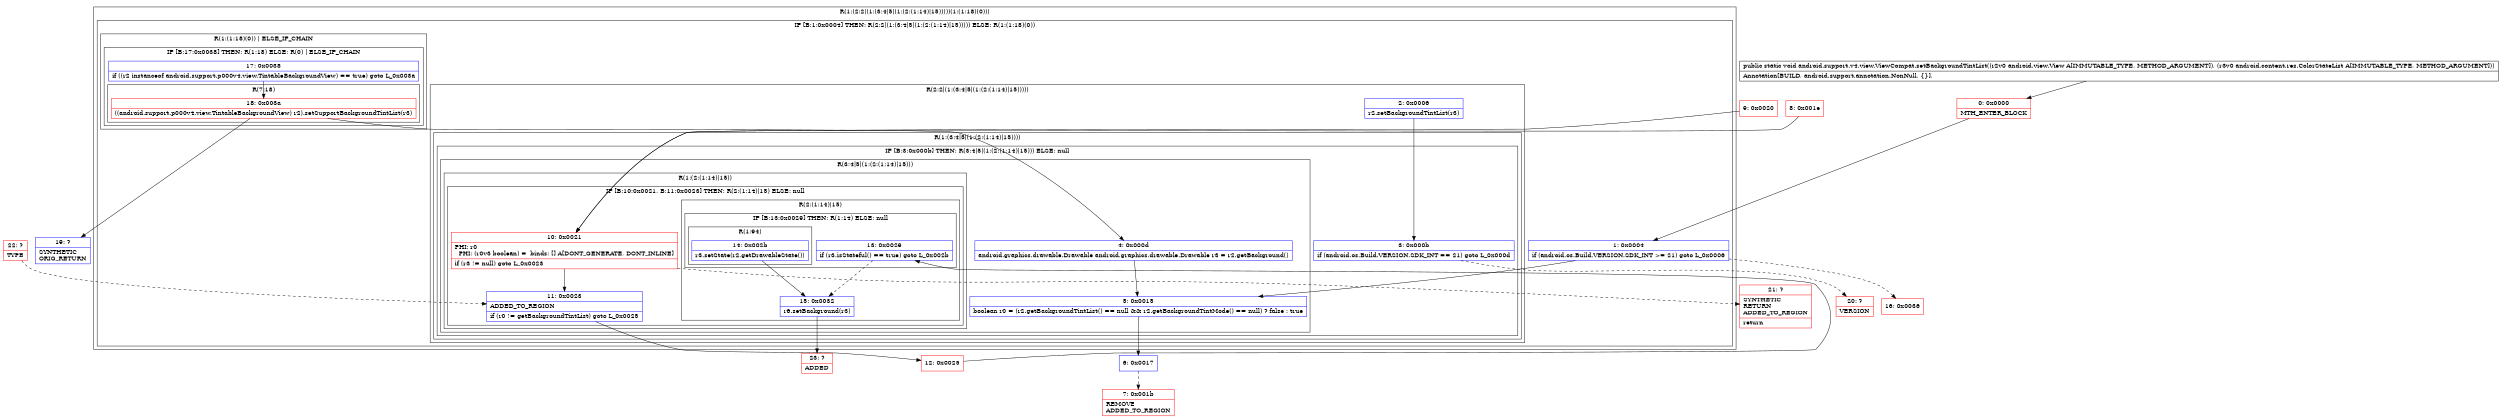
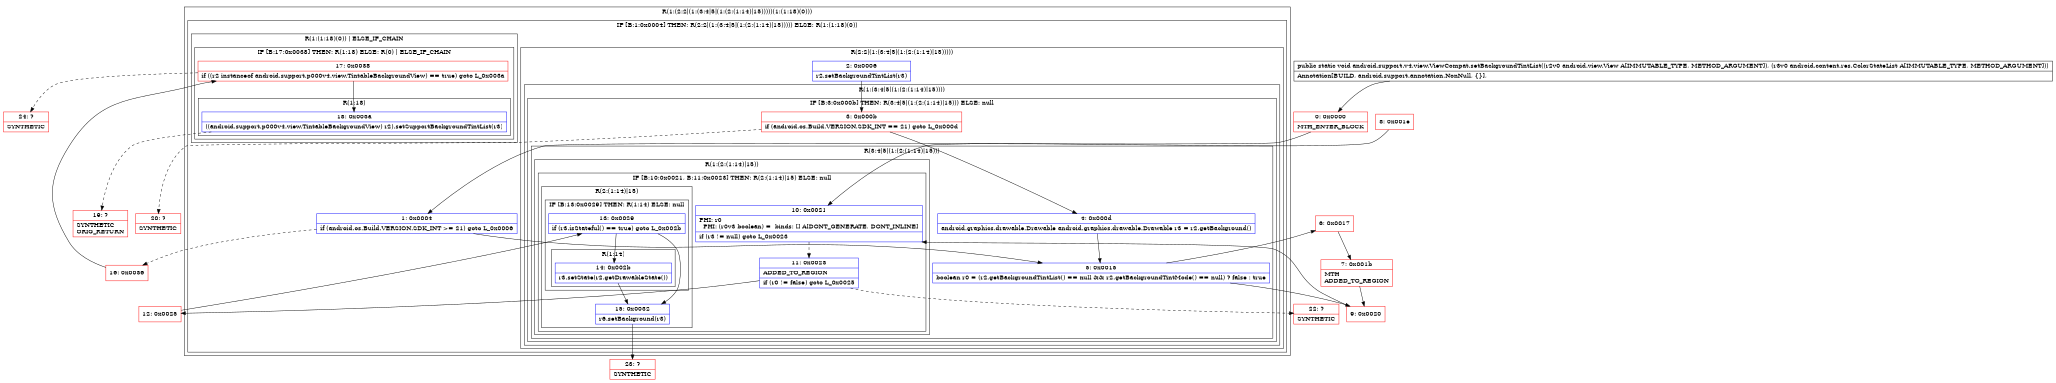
node "17: 0x0038": color blue -> red
cluster "R(7:18)": label "R(7:18)" -> "R(1:18)"
node "18: 0x003a": color red -> blue
node "24: ?": added
edge "18: 0x003a" -> "4: 0x000d": now "3: 0x000b" -> "4: 0x000d"
edge "16: 0x0036" -> "17: 0x0038": added
edge "18: 0x003a" -> "19: ?": style solid -> dashed
cluster "R(1:94)": label "R(1:94)" -> "R(1:14)"
edge "13: 0x0029" -> "14: 0x002b": added
node "19: ?": color blue -> red
node "10: 0x0021": color red -> blue
node "3: 0x000b": color blue -> red
node "22: ?": text "TYPE" -> "SYNTHETIC"
edge "13: 0x0029" -> "15: 0x0032": style dashed -> solid
edge "10: 0x0021" -> "11: 0x0023": style solid -> dashed
edge "5: 0x0015" -> "9: 0x0020": added
edge "22: ?" -> "11: 0x0023": reversed
edge "7: 0x001b" -> "9: 0x0020": added
node "21: ?": removed
node "20: ?": text "VERSION" -> "SYNTHETIC"
node "11: 0x0023": text "if (r0 != getBackgroundTintList) goto L_0x0025" -> "if (r0 != false) goto L_0x0025"
node "6: 0x0017": color blue -> red
node "23: ?": text "ADDED" -> "SYNTHETIC"
edge "6: 0x0017" -> "7: 0x001b": style dashed -> solid
node "7: 0x001b": text "REMOVE" -> "MTH"
